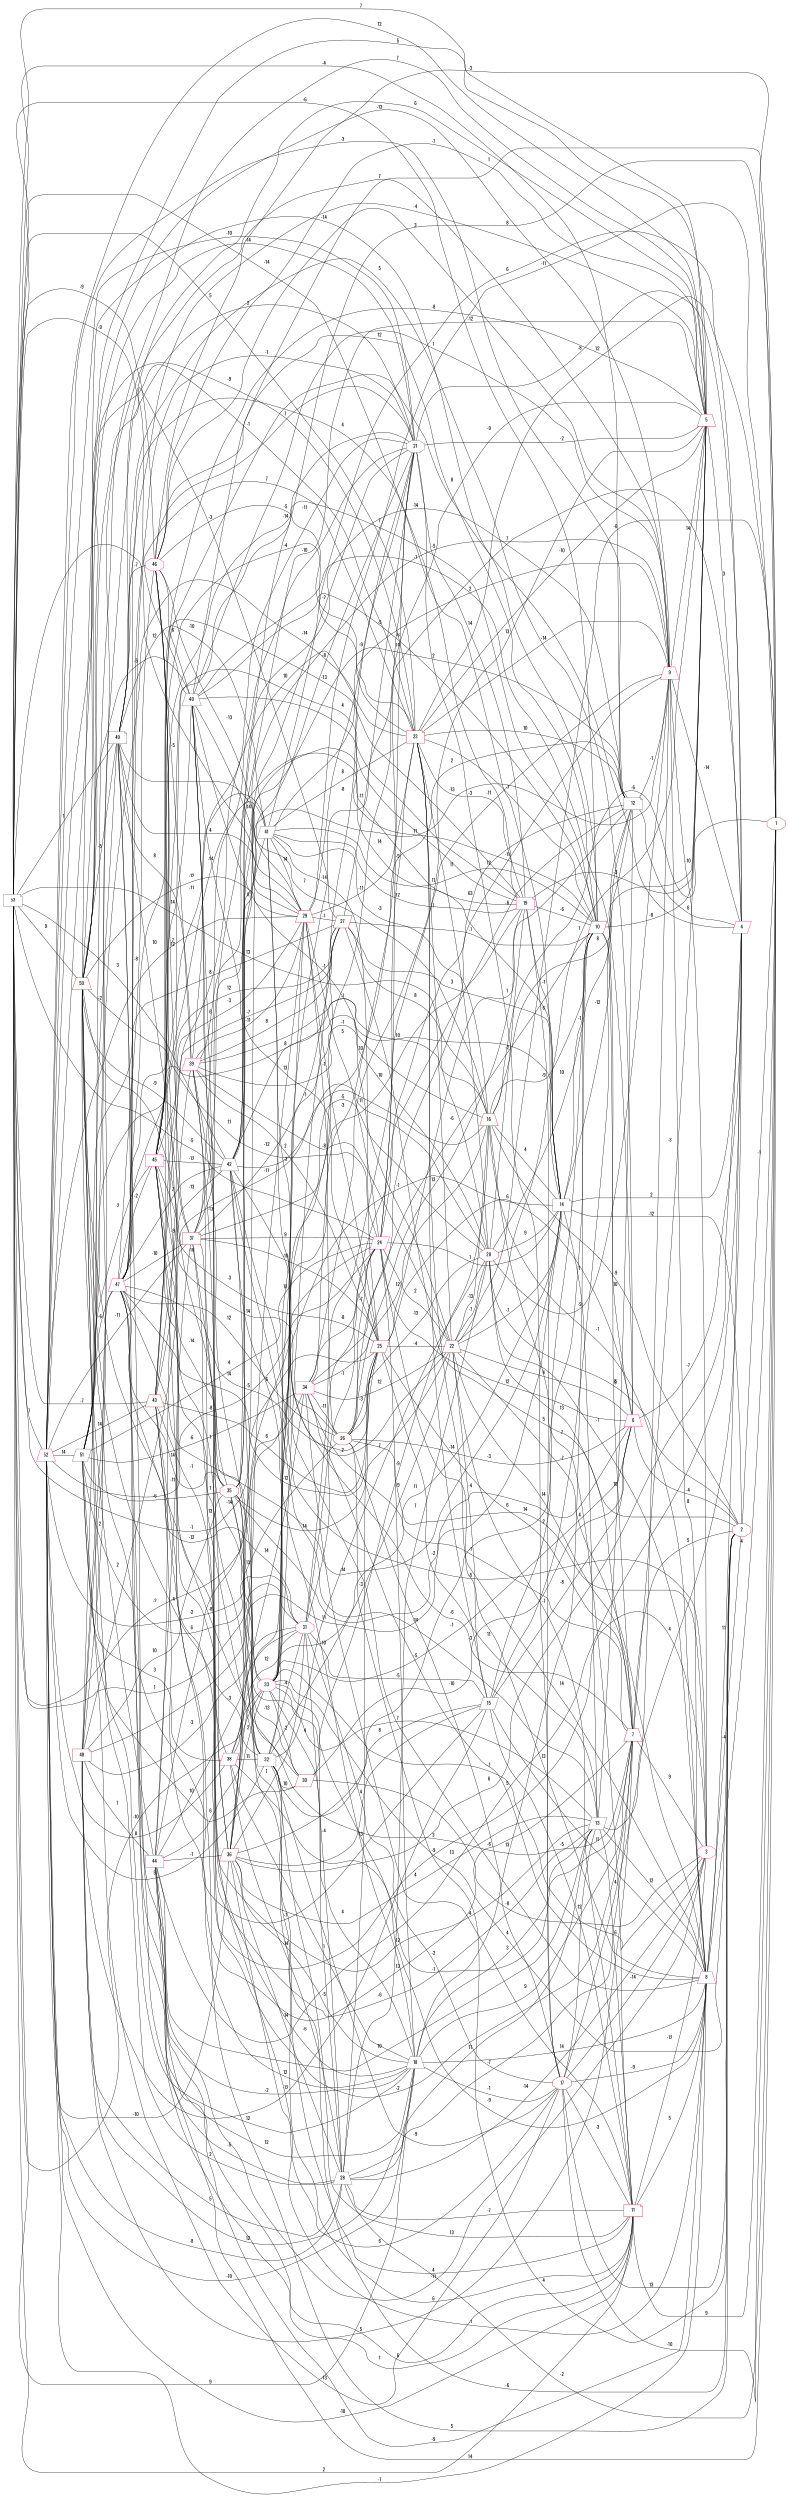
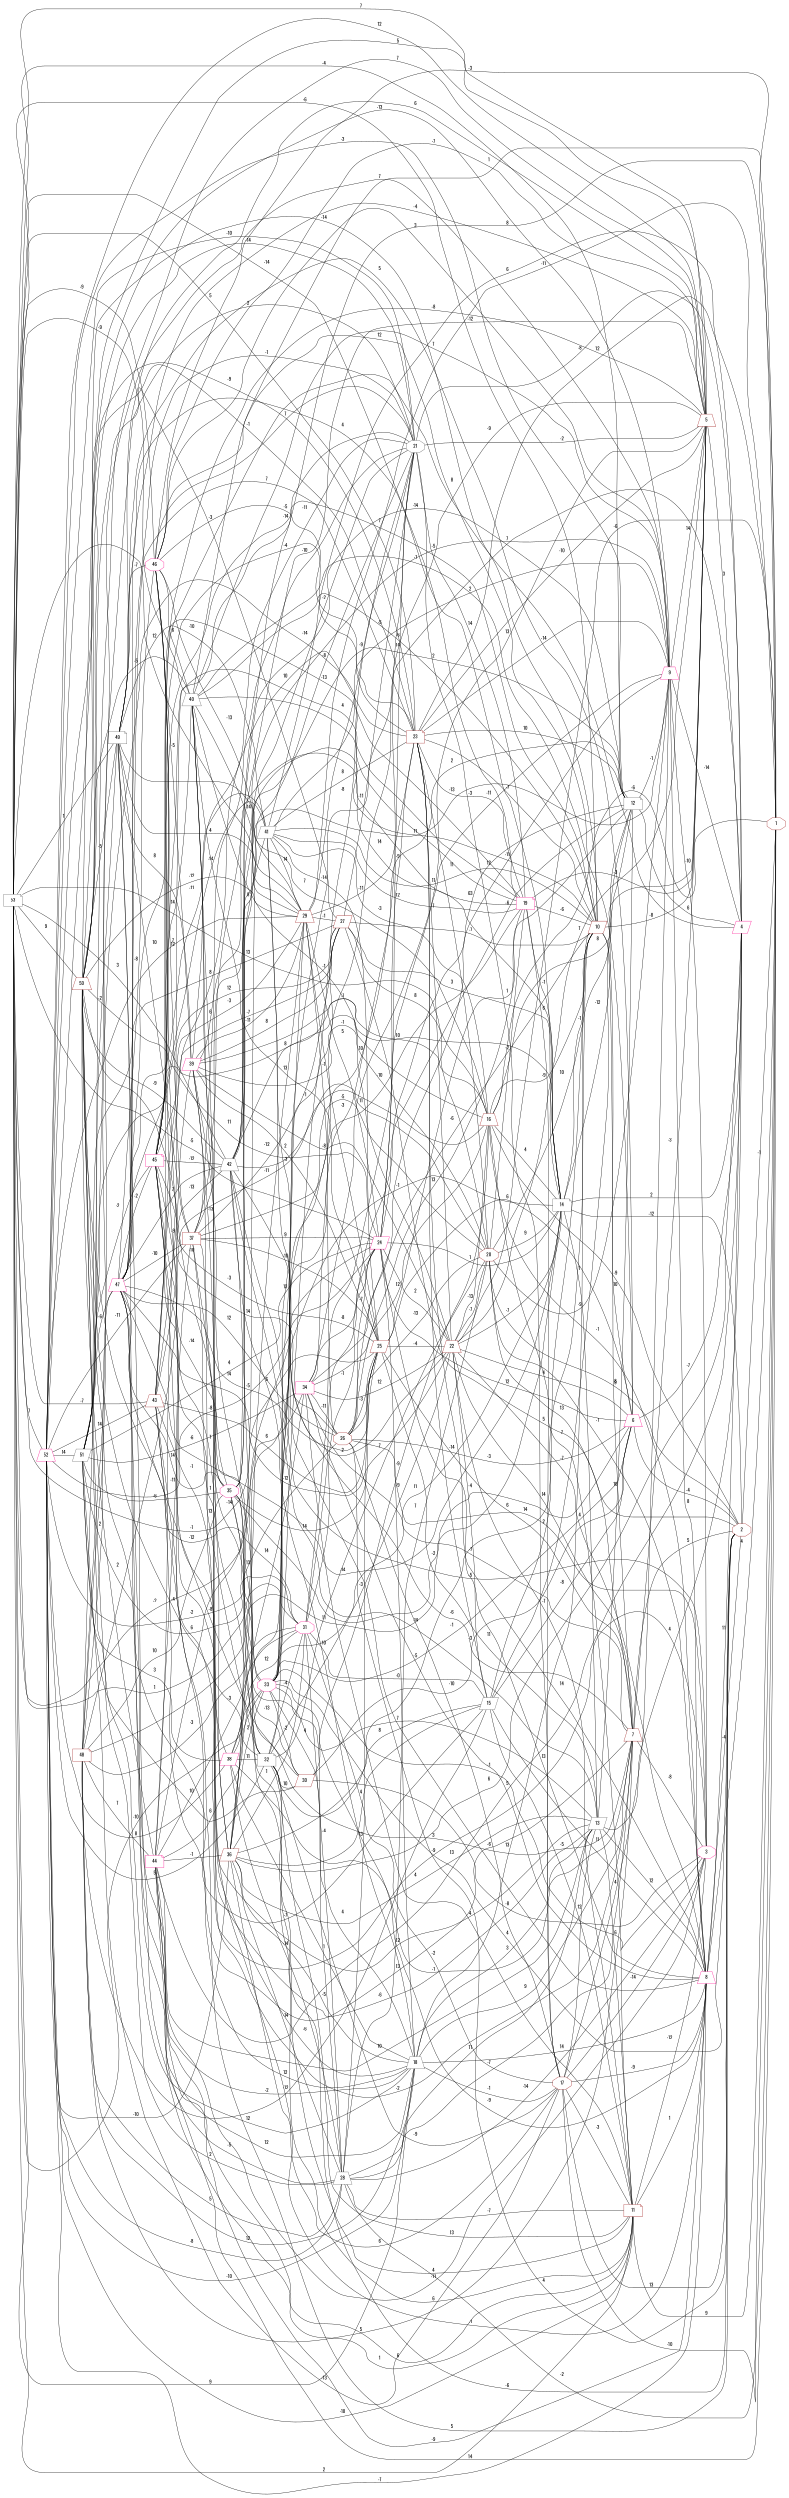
node "35": color brown -> deeppink
edge "31" -- "15": label "-5" -> "-0"
edge "7" -- "3": label "9" -> "-8"
edge "8" -- "11": label "5" -> "1"
